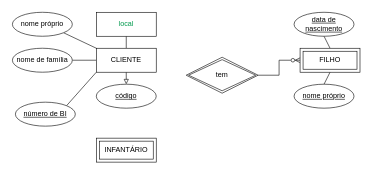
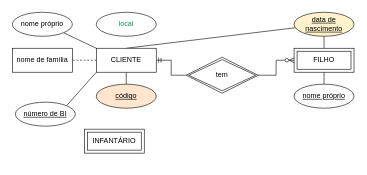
node "local": shape rectangle -> ellipse
node "data de nascimento": fillcolor #ffffff -> #fff2cc
edge "local" -- "CLIENTE": now "data de nascimento" -- "CLIENTE"
node "nome de família": shape ellipse -> rectangle
edge "nome de família" -- "CLIENTE": style solid -> dashed
node "FILHO": moved (330, 60) -> (324, 60)
edge "tem" -> "CLIENTE": added
edge "CLIENTE" -> "código": arrowhead block -> none
node "código": fillcolor #ffffff -> #ffe6cc
node "INFANTÁRIO": moved (126, 150) -> (114, 141)
